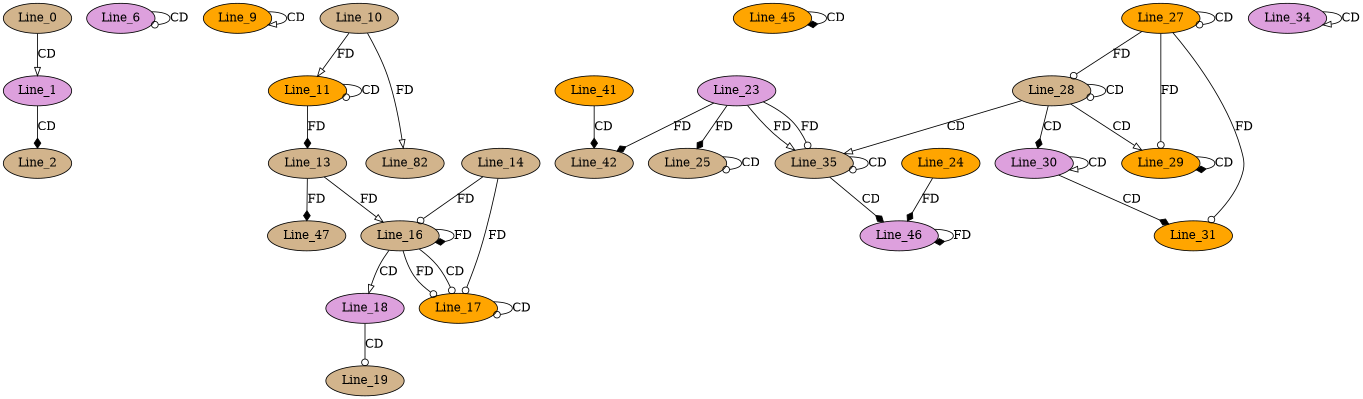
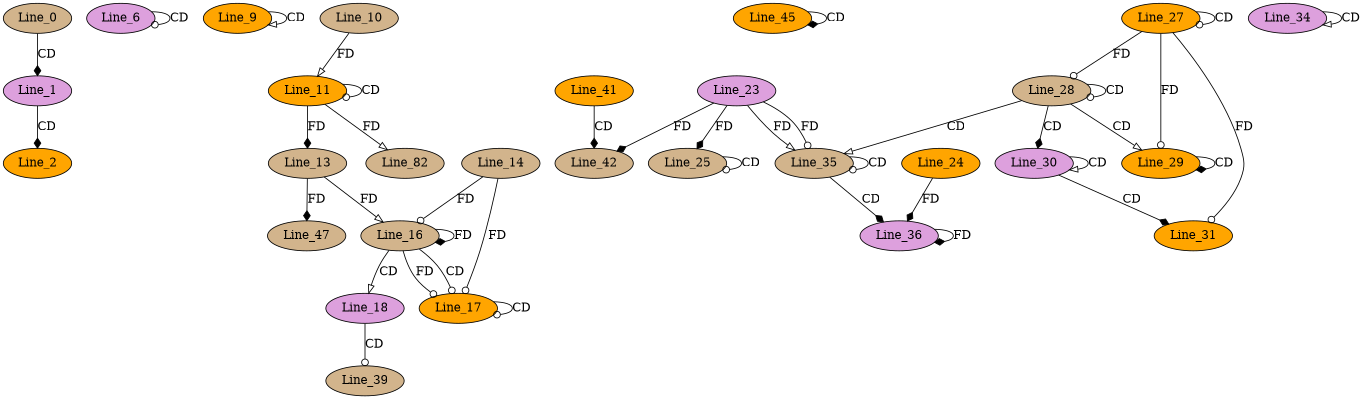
edge "Line_0" -> "Line_1": arrowhead onormal -> diamond
edge "Line_10" -> "Line_82": now "Line_11" -> "Line_82"
node "Line_2": fillcolor tan -> orange
node "Line_46": label "Line_46" -> "Line_36"
node "Line_19": label "Line_19" -> "Line_39"
